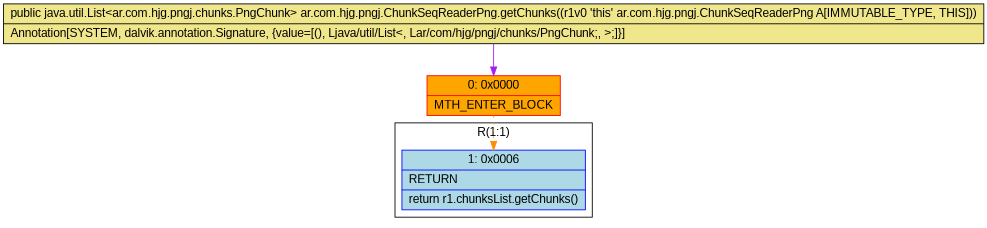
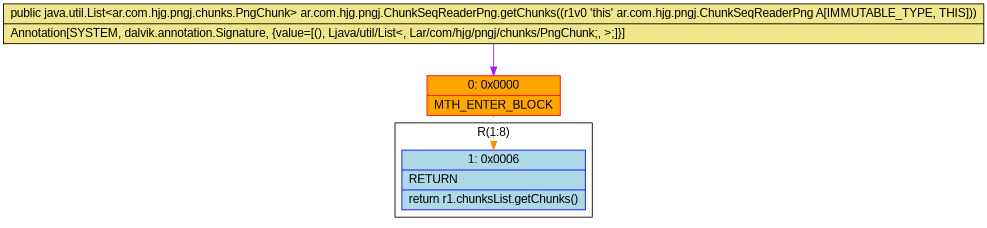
cluster "R(1:1)": label "R(1:1)" -> "R(1:8)"
